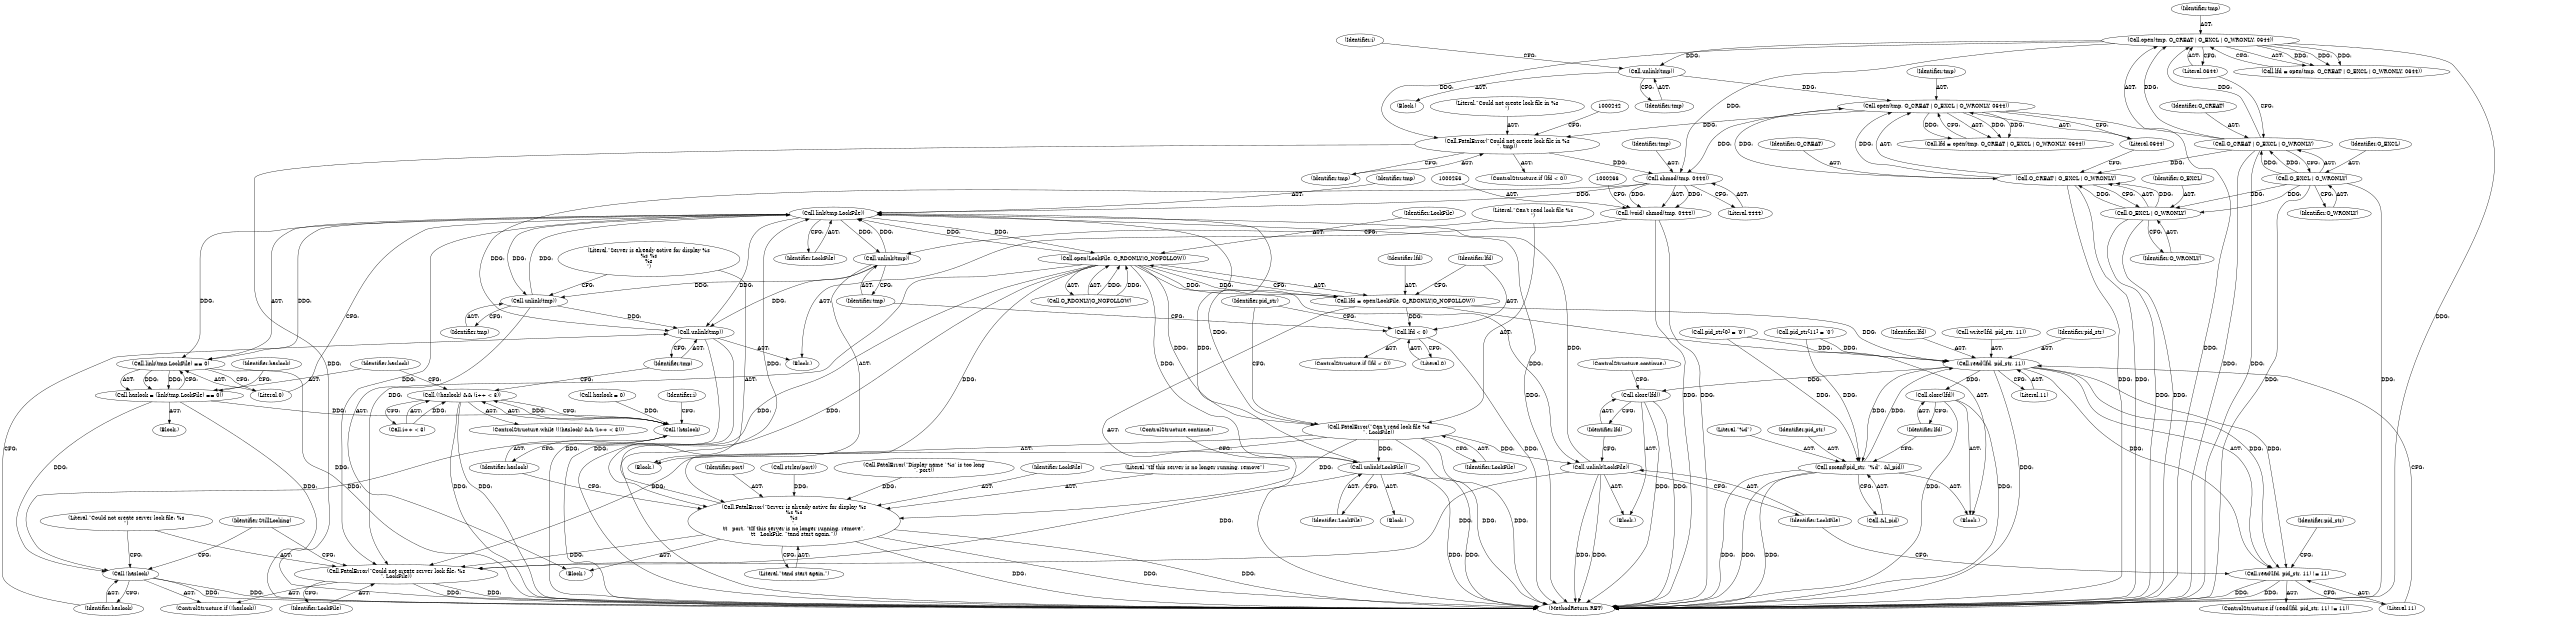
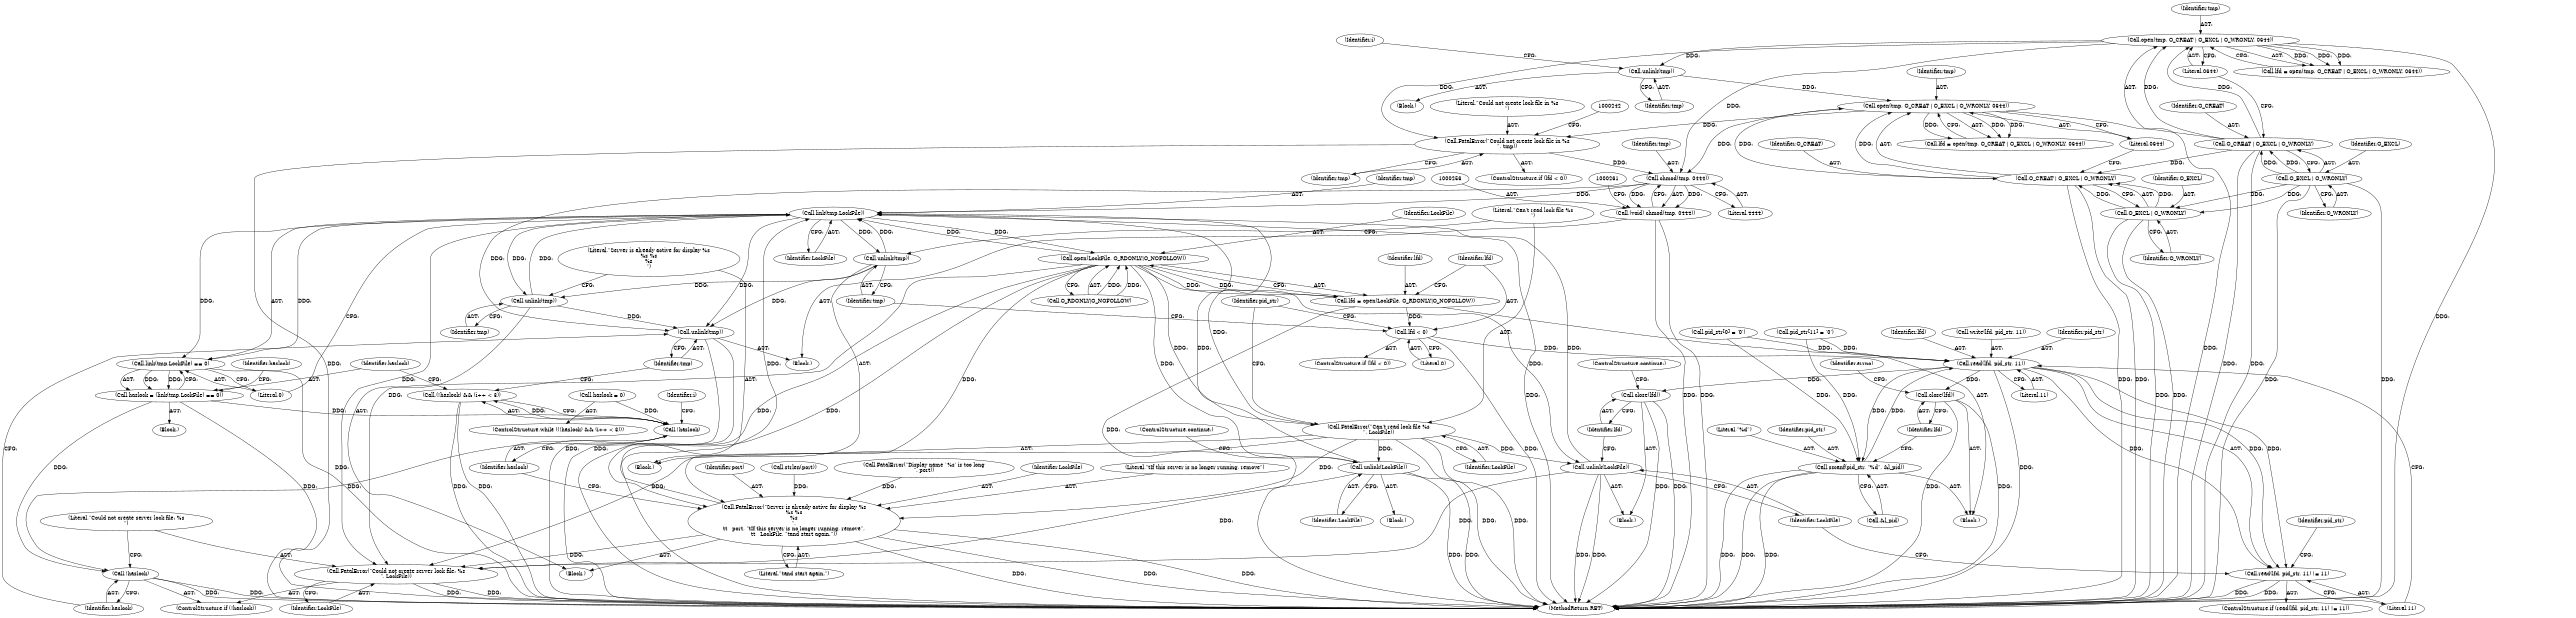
node "1000266": label "1000266" -> "1000261"
edge "(Call,(void) chmod(tmp, 0444))" -> "(Call,chmod(tmp, 0444))": added, label "CFG:"
edge "(Call,open(LockFile, O_RDONLY|O_NOFOLLOW))" -> "(Call,O_RDONLY|O_NOFOLLOW)": label "AST: " -> "CFG: "
edge "(Call,lfd = open(LockFile, O_RDONLY|O_NOFOLLOW))" -> "(Call,read(lfd, pid_str, 11))": now "(Call,lfd < 0)" -> "(Call,read(lfd, pid_str, 11))"
node "(Identifier,errno)": added
edge "(Call,(!haslock) && (i++ < 3))" -> "(ControlStructure,while ((!haslock) && (i++ < 3)))": now "(Call,haslock = 0)" -> "(ControlStructure,while ((!haslock) && (i++ < 3)))"
node "(Call,i++ < 3)": removed
edge "(Call,lfd = open(LockFile, O_RDONLY|O_NOFOLLOW))" -> "(MethodReturn,RET)": label "AST: " -> "DDG: "
node "(Identifier,StillLocking)": removed
